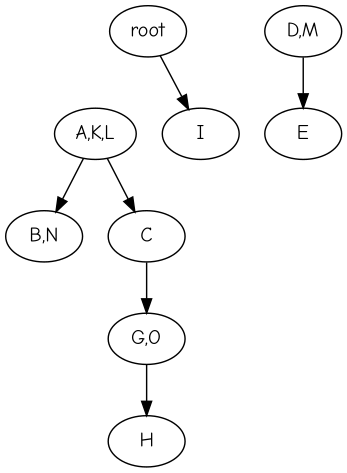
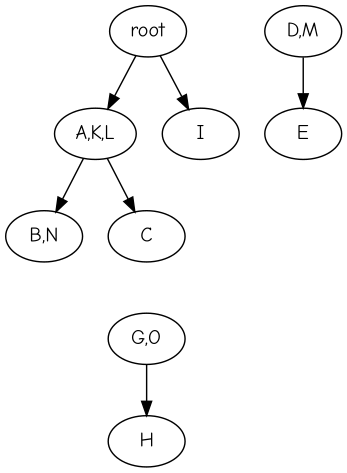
edge "root" -> "A,K,L": added
edge "C" -> "G,O": removed
